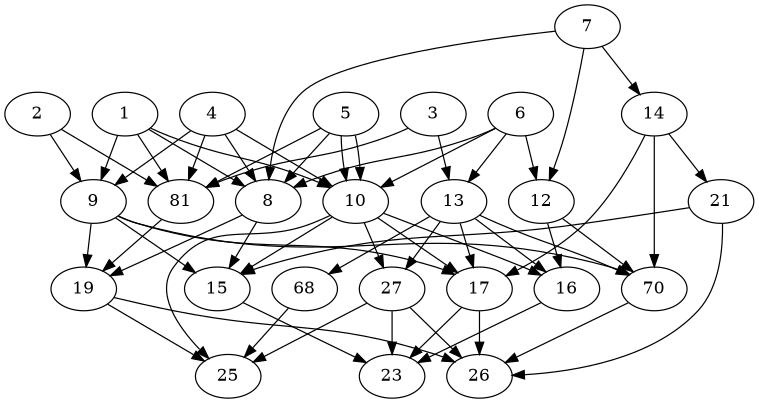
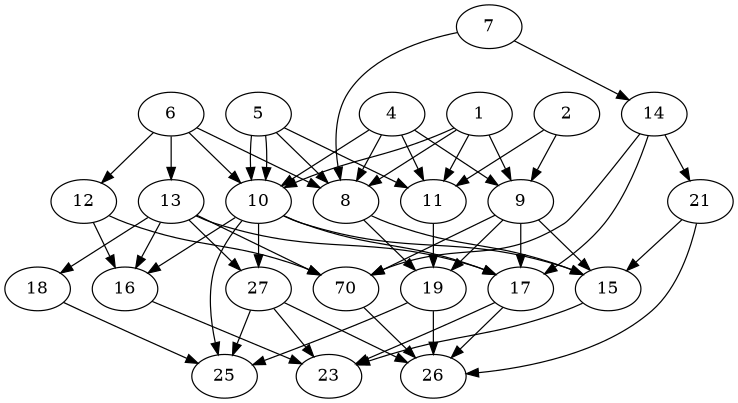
edge "7" -> "12": removed
node "3": removed
node "81": label "81" -> "11"
node "68": label "68" -> "18"
